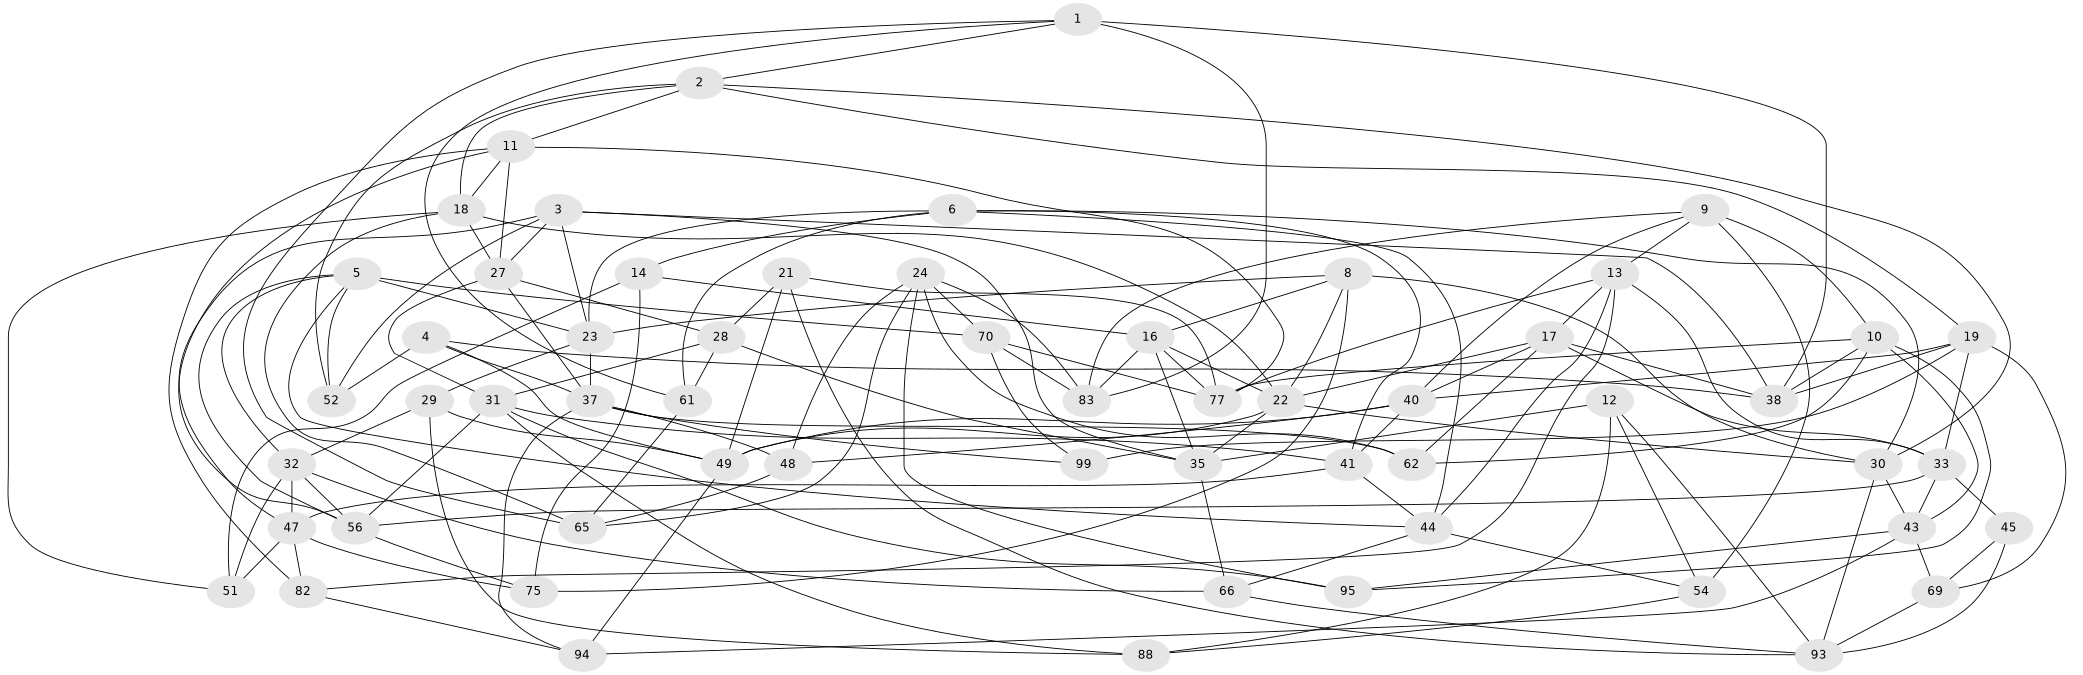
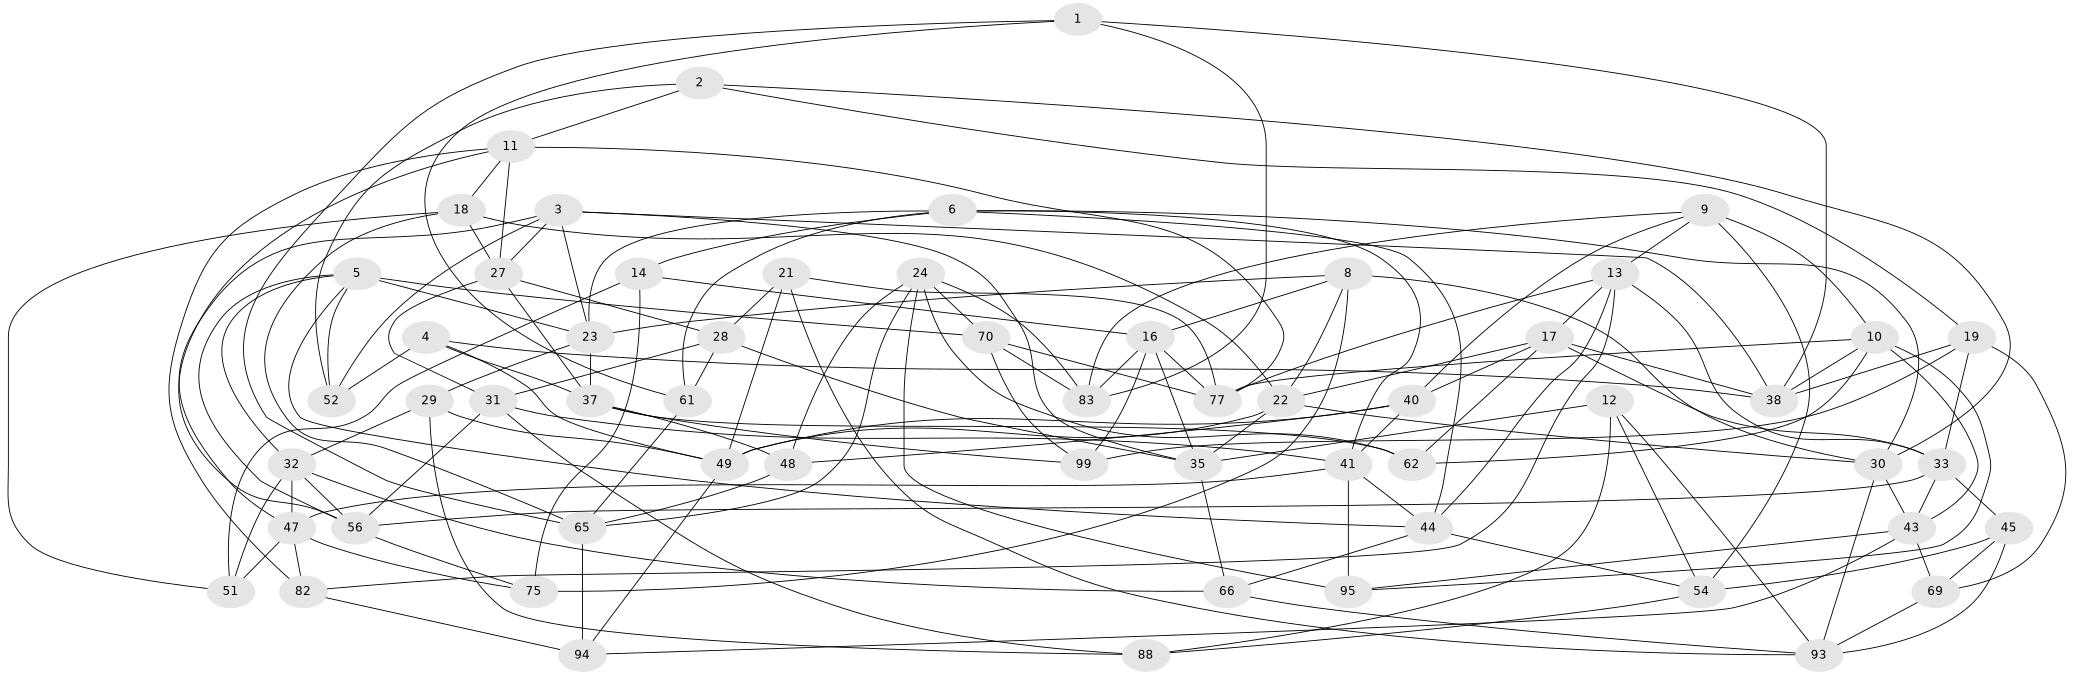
edge "1" -- "2": removed
edge "2" -- "18": removed
edge "19" -- "40": removed
edge "16" -- "22": now "16" -- "99"
edge "37" -- "94": now "65" -- "94"
edge "31" -- "95": now "41" -- "95"
edge "45" -- "54": added
